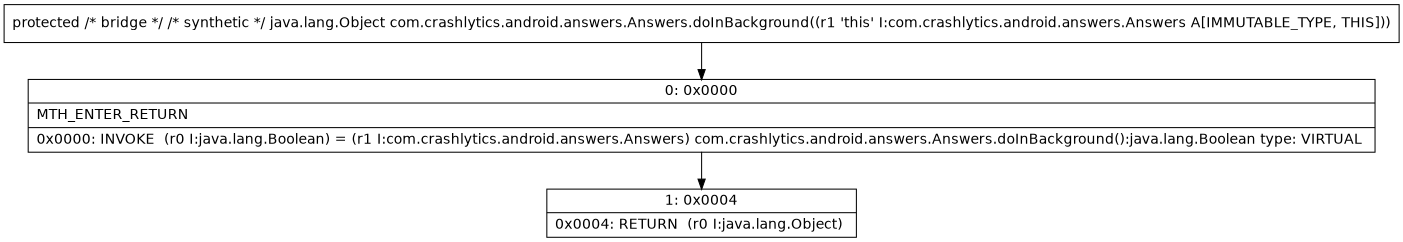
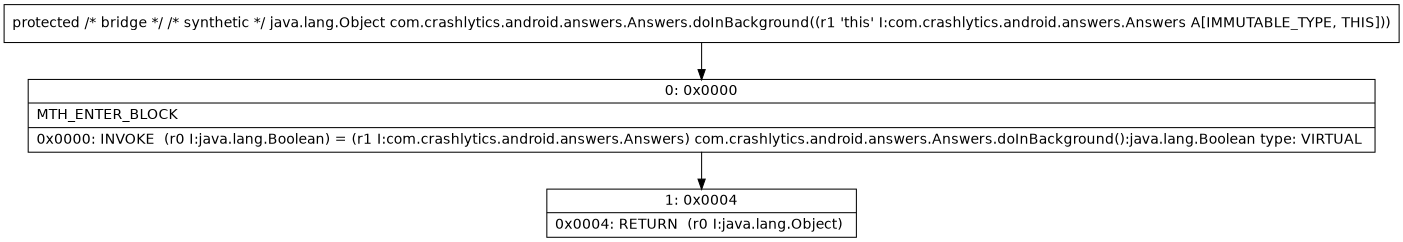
node "0: 0x0000": text "MTH_ENTER_RETURN" -> "MTH_ENTER_BLOCK"
